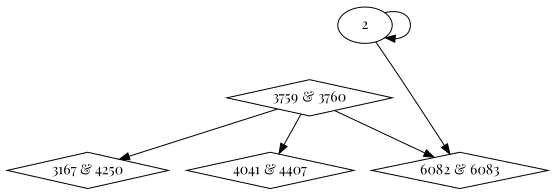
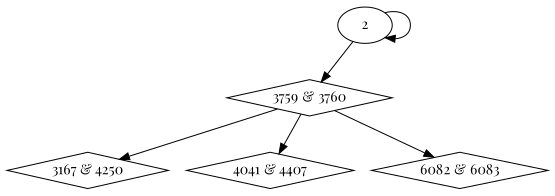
edge "2" -> "6082 & 6083": now "2" -> "3759 & 3760"
